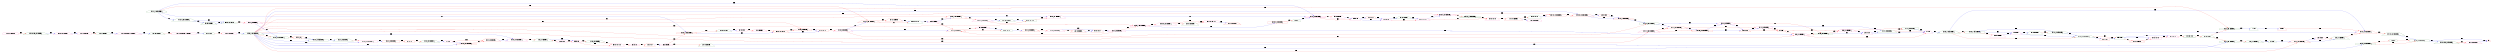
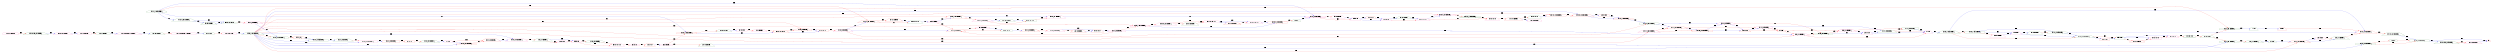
node "orr w10 , w10 , w11": added
node "mov x12 , # address": label "mov x12 , # address" -> "mov x12 , # symbol"
edge "cmp x9 , # 0" -> "ldr x9 , [ x9 , # address ]": reversed
